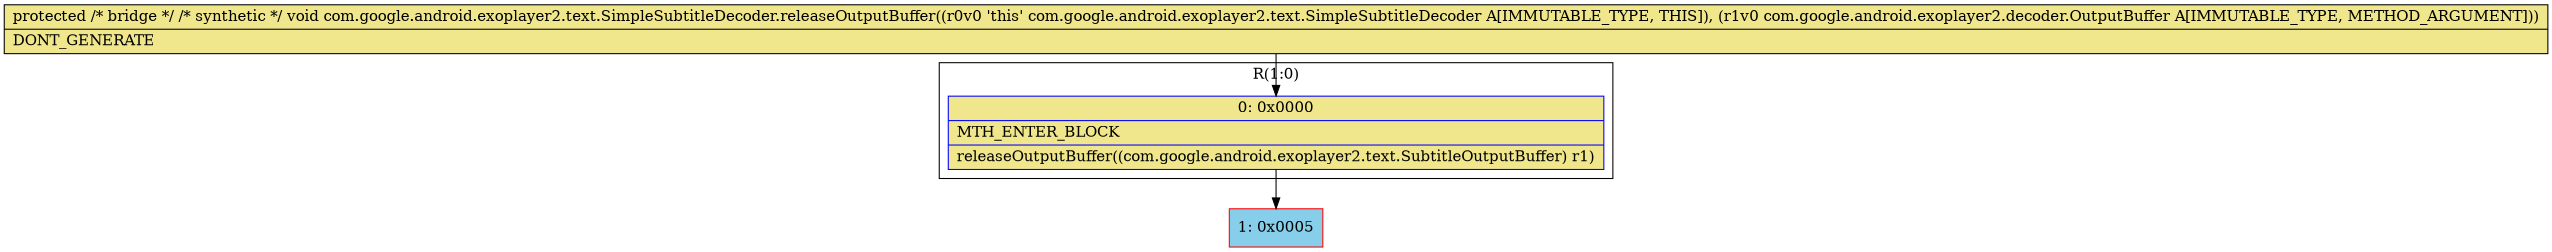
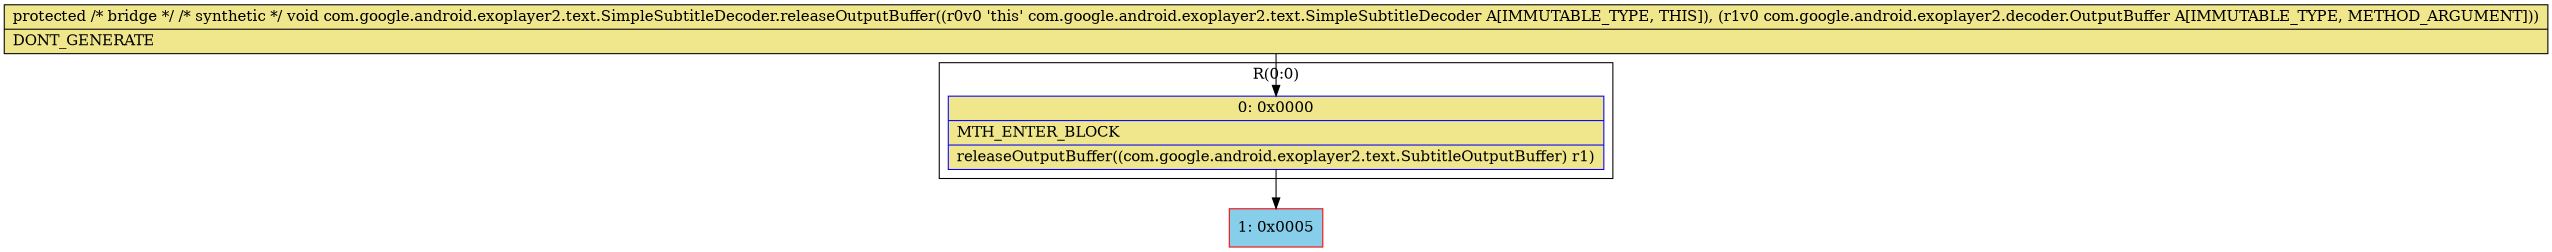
cluster "R(1:0)": label "R(1:0)" -> "R(0:0)"
